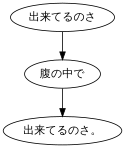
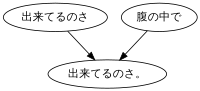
edge "出来てるのさ" -> "腹の中で": now "出来てるのさ" -> "出来てるのさ。"
